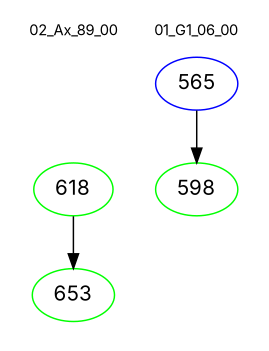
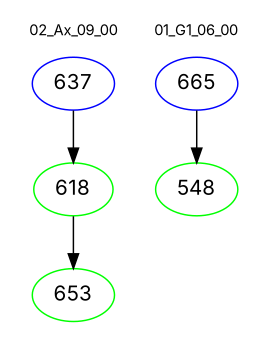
cluster "02_Ax_89_00": label "02_Ax_89_00" -> "02_Ax_09_00"
node "637": added
node "565": label "565" -> "665"
node "598": label "598" -> "548"
